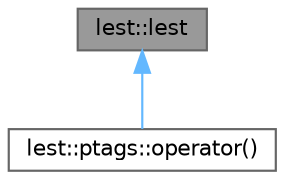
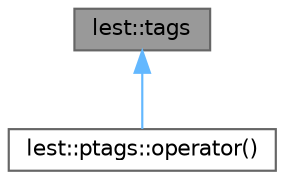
node "lest::lest": label "lest::lest" -> "lest::tags"
